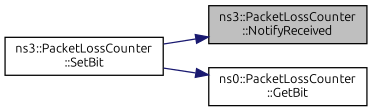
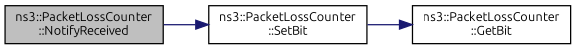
edge "ns3::PacketLossCounter ::SetBit" -> "ns3::PacketLossCounter ::NotifyReceived": reversed
node "ns0::PacketLossCounter ::GetBit": label "ns0::PacketLossCounter ::GetBit" -> "ns3::PacketLossCounter ::GetBit"
